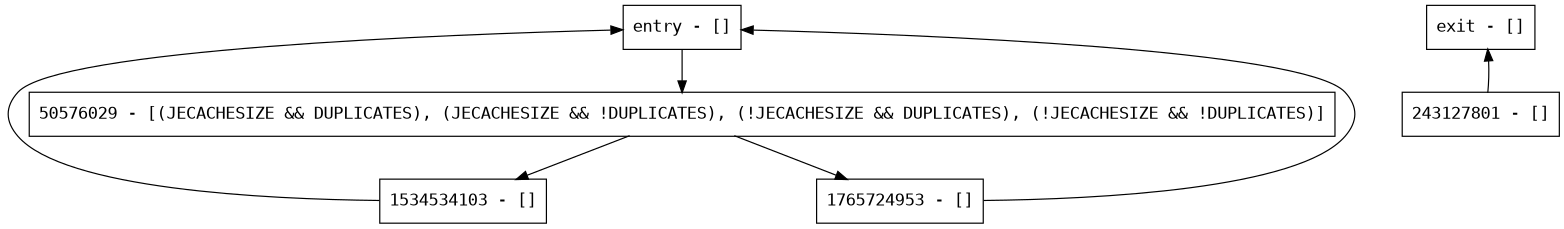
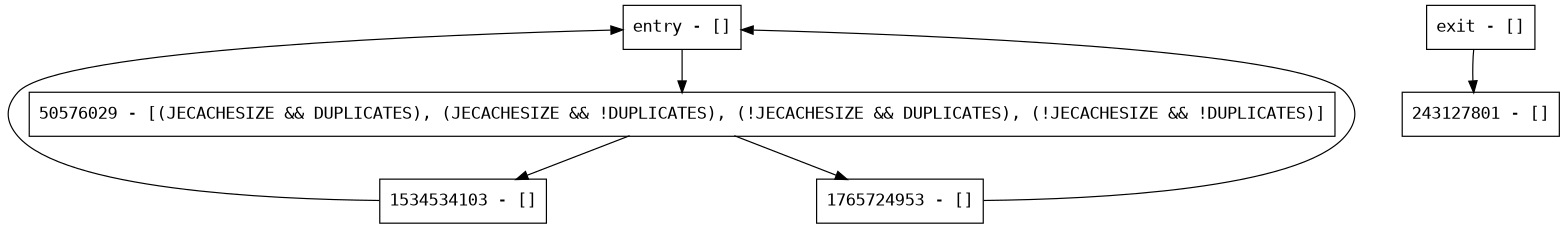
edge "243127801 - []" -> "exit - []": reversed
